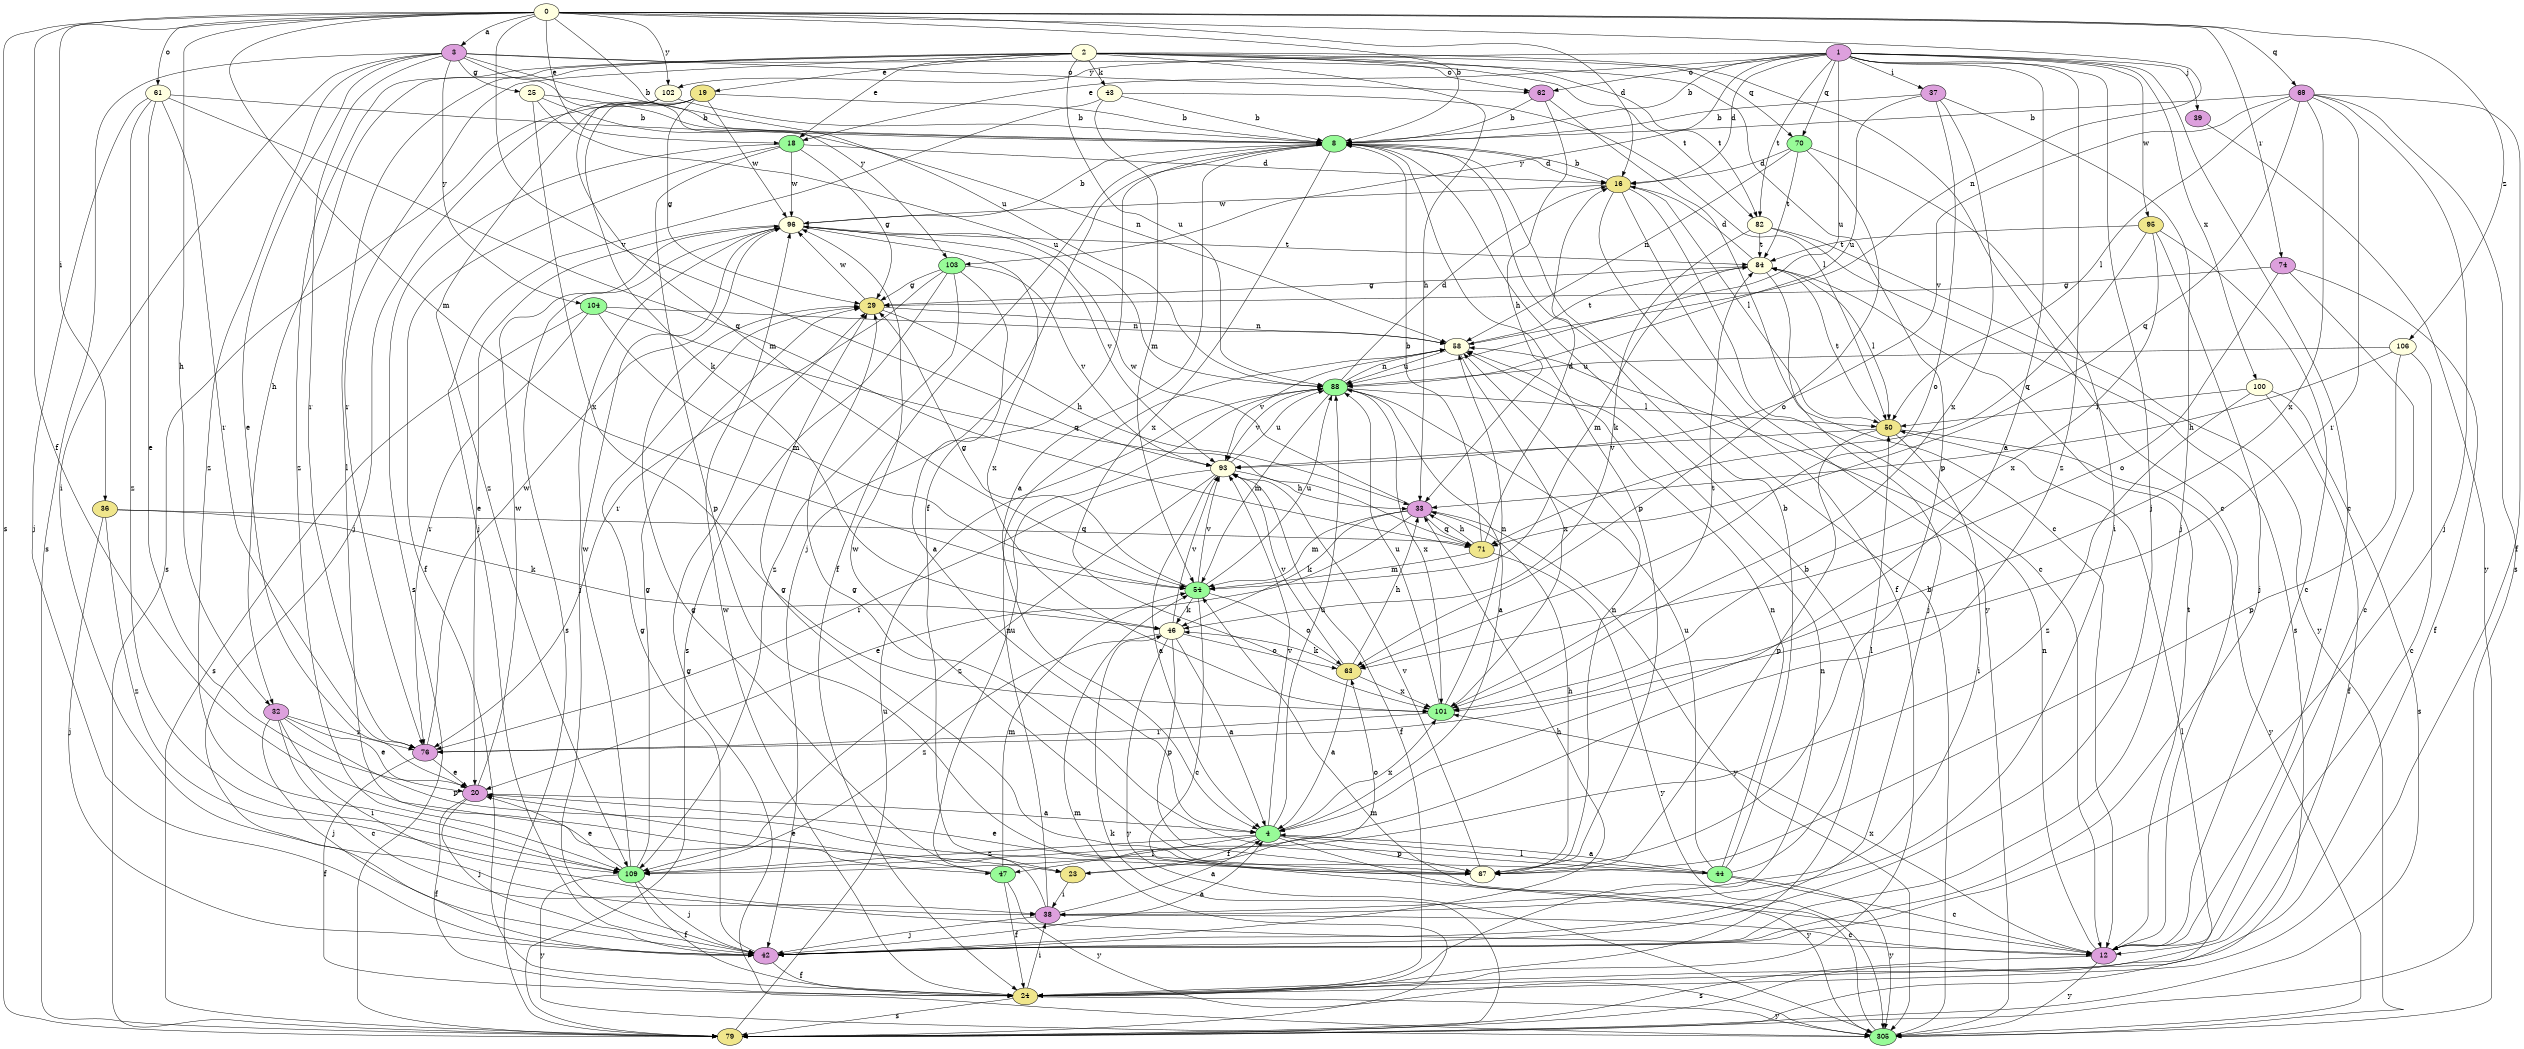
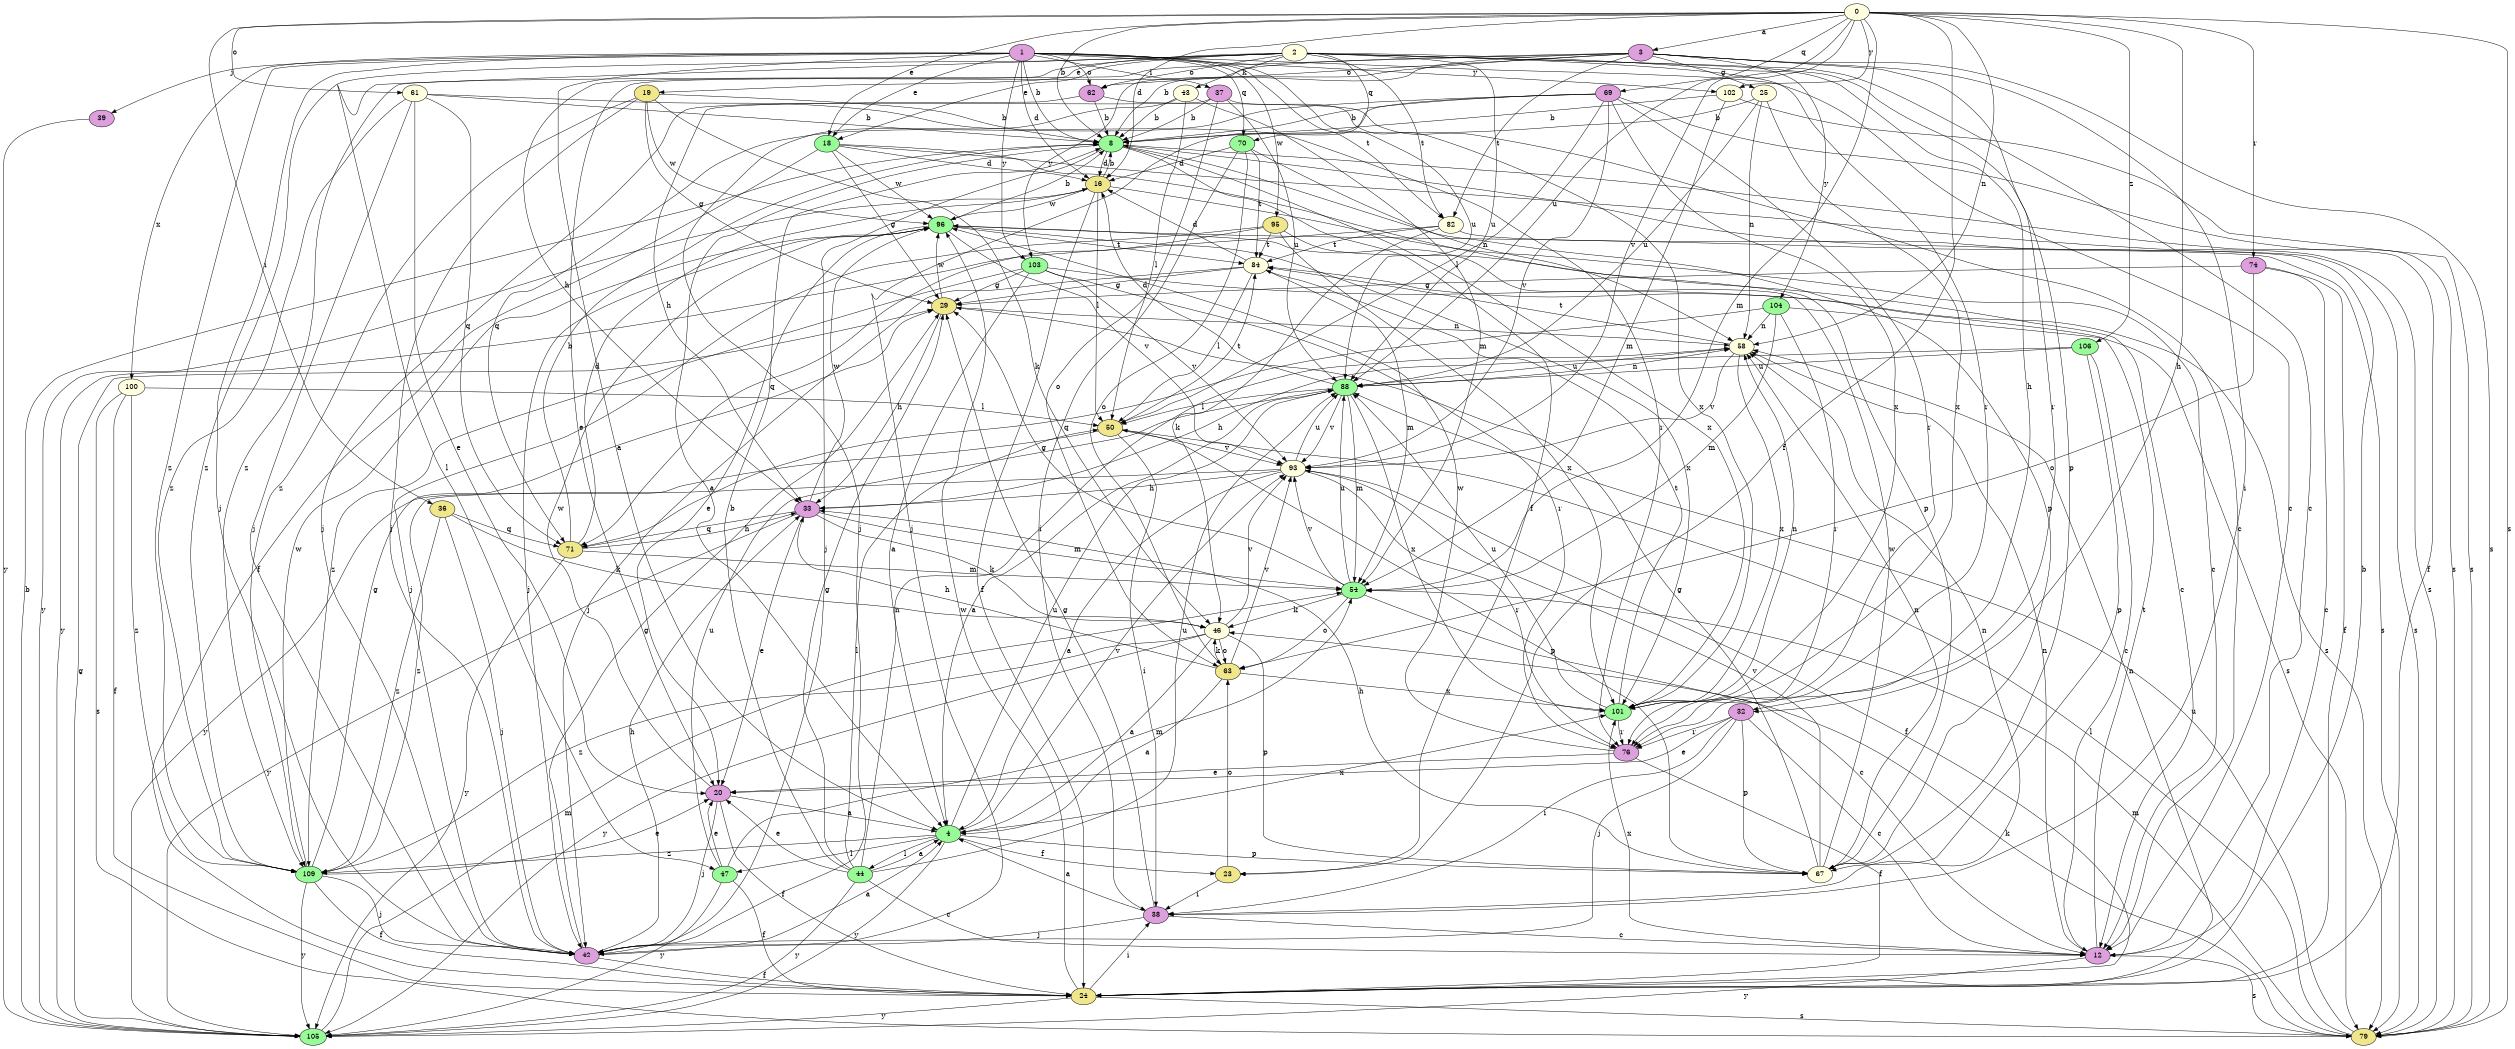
node "96": fillcolor lightyellow -> palegreen
node "106": fillcolor lightyellow -> palegreen
edge "69" -> "24": removed, label "f"
node "305": label "305" -> "105"
